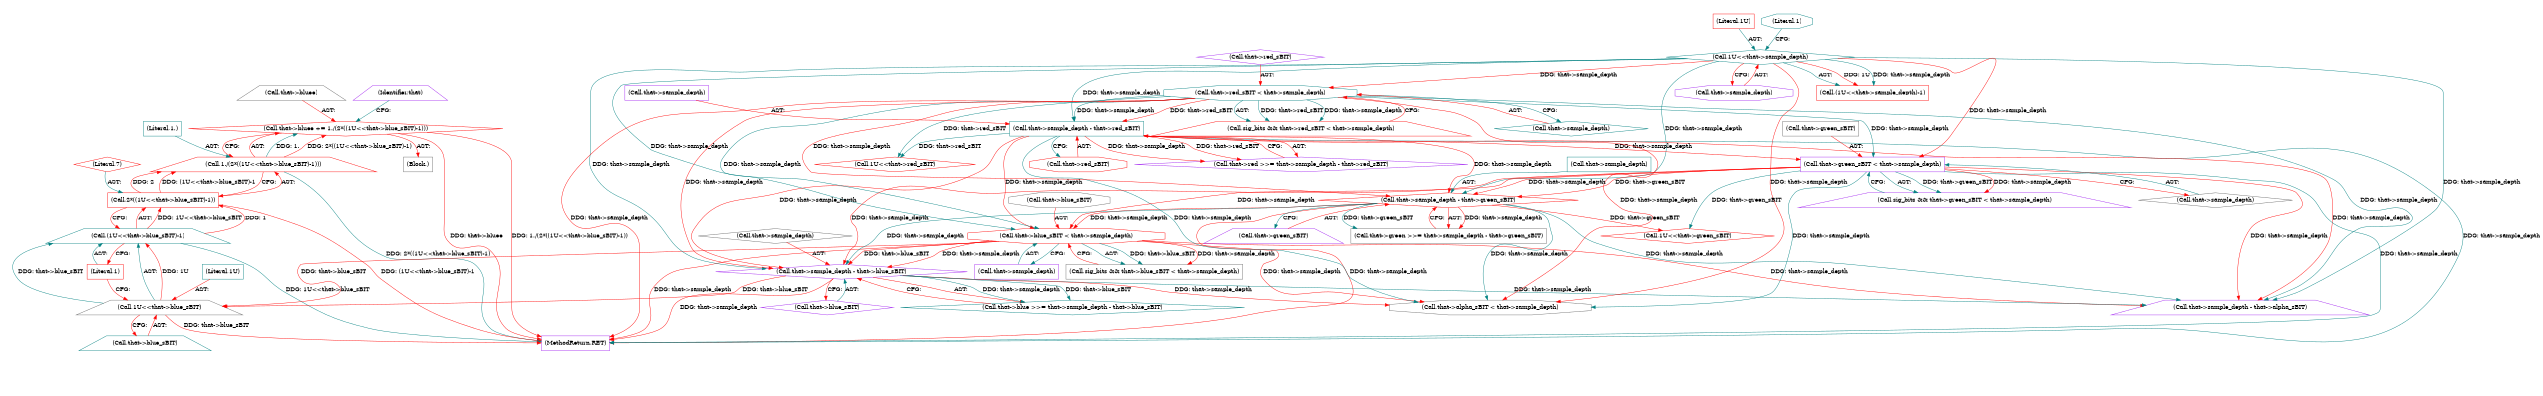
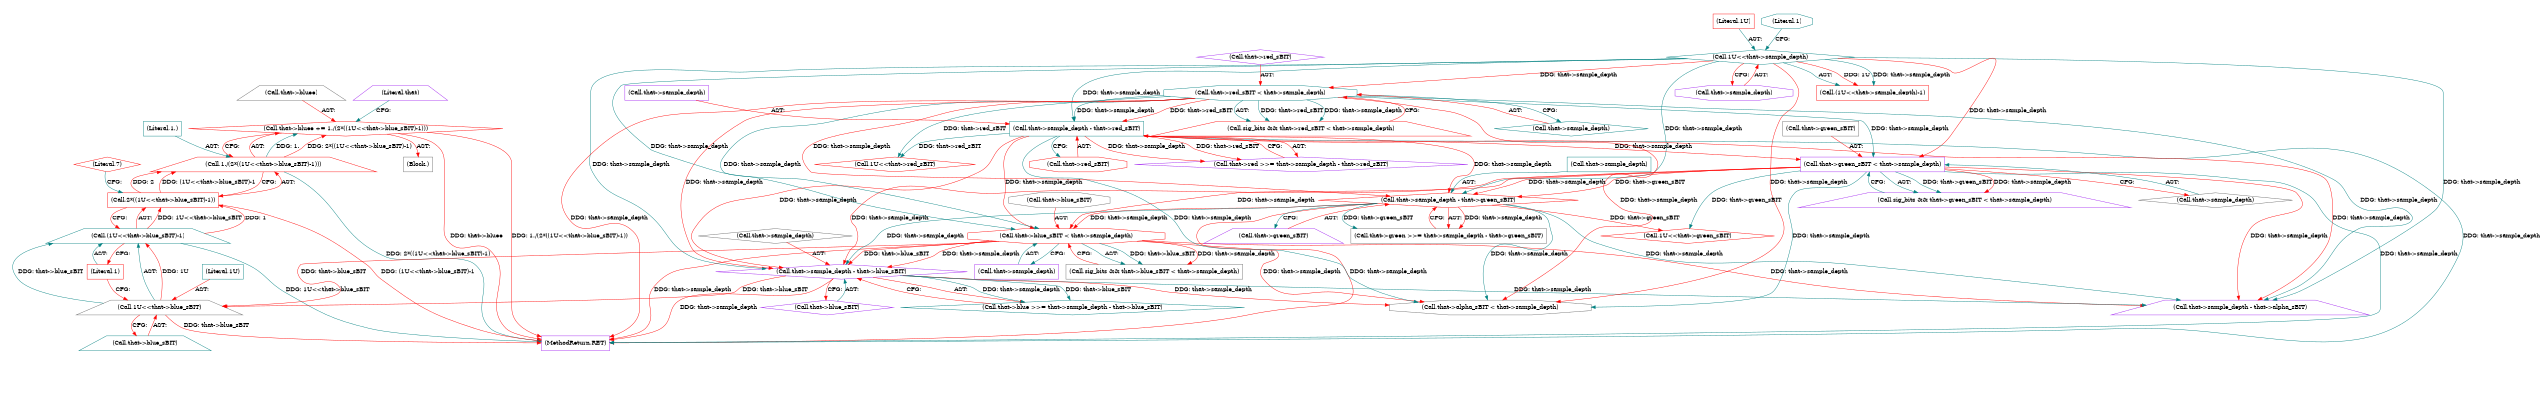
node "(Identifier,that)": label "(Identifier,that)" -> "(Literal,that)"
edge "(Literal,7)" -> "(Call,2*((1U<<that->blue_sBIT)-1))": label "AST: " -> "CFG: "
